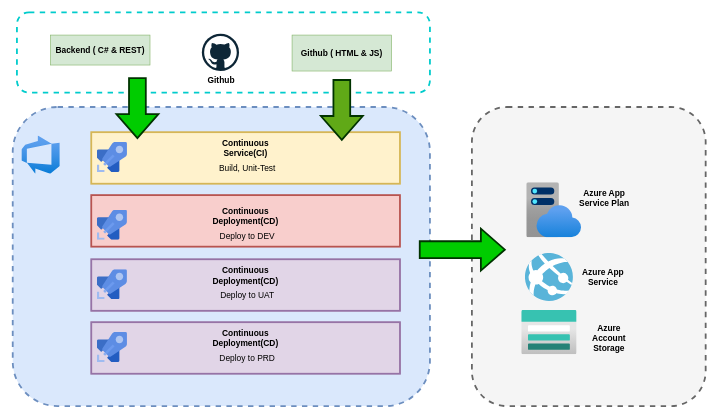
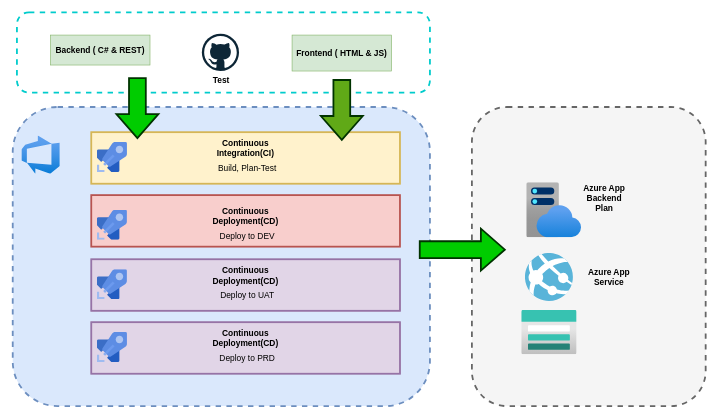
node "Github ( HTML & JS)": label "Github ( HTML & JS)" -> "Frontend ( HTML & JS)"
node "Github": label "Github" -> "Test"
node "Continuous Service(CI)": label "Continuous Service(CI)" -> "Continuous Integration(CI)"
node "Build, Unit-Test": label "Build, Unit-Test" -> "Build, Plan-Test"
node "Azure App Service Plan": label "Azure App Service Plan" -> "Azure App Backend Plan"
node "Azure App Service": moved (603, 278) -> (609, 278)
node "Azure Account Storage": removed
